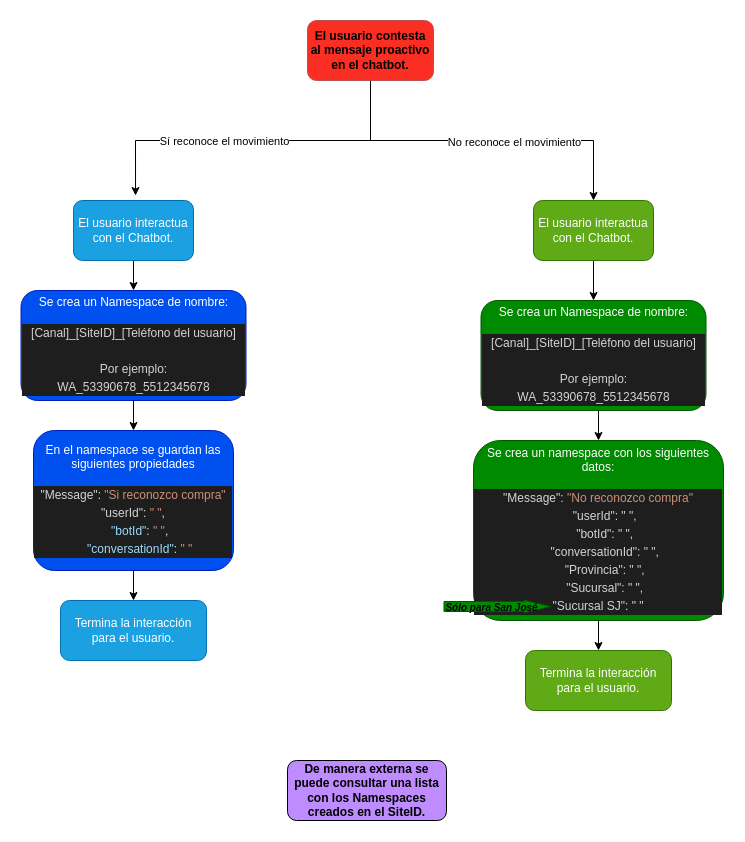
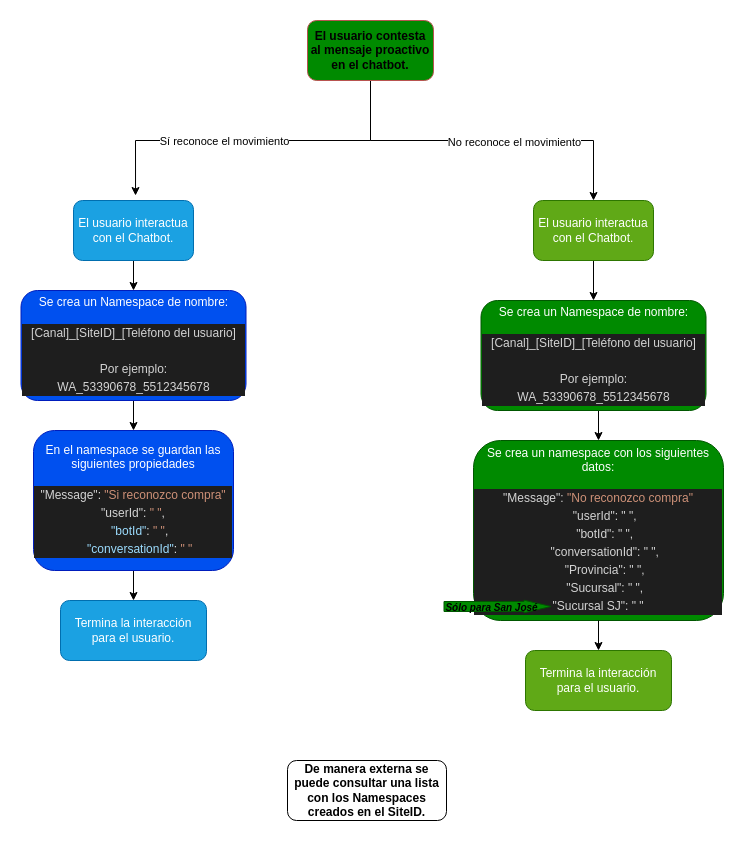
node "El usuario contesta al mensaje proactivo en el chatbot.": fillcolor #fb2e23 -> #008a00
node "De manera externa se puede consultar una lista con los Namespaces creados en el SiteID.": fillcolor #be8cff -> #ffffff
